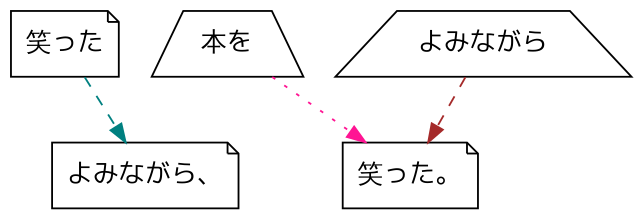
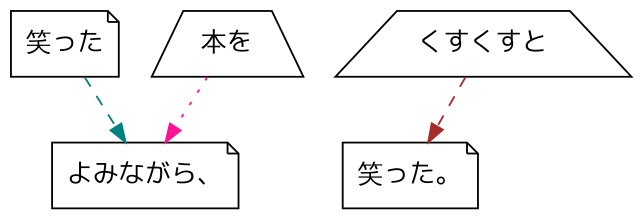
node "よみながら": label "よみながら" -> "くすくすと"
edge "本を" -> "笑った。": now "本を" -> "よみながら、"
